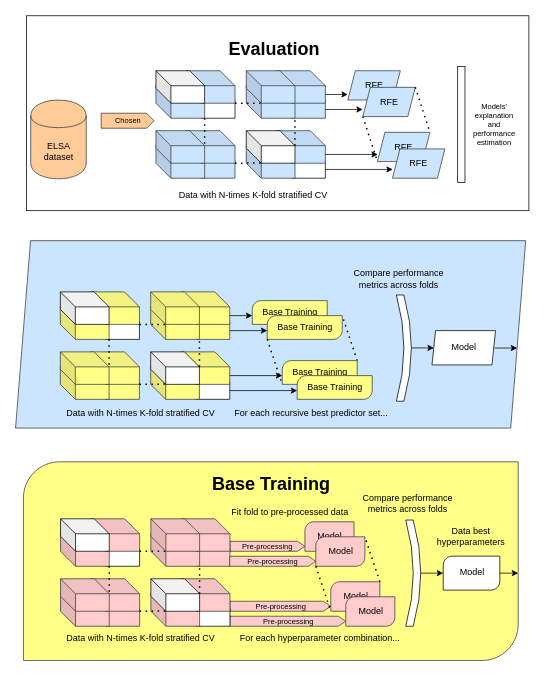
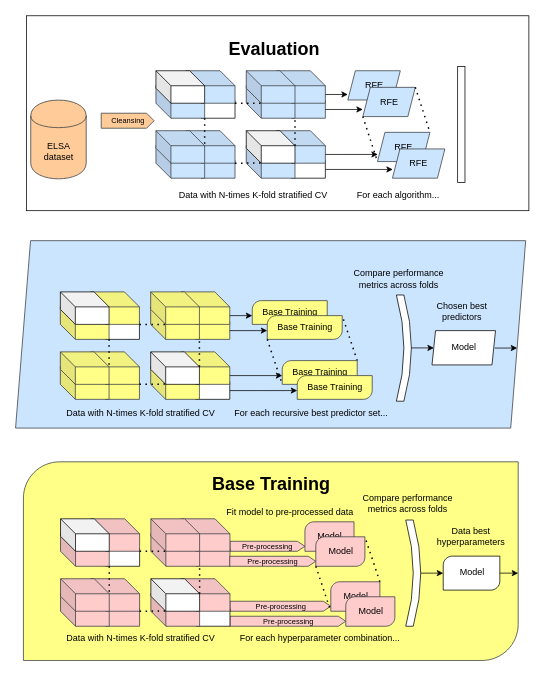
node "Chosen": label "Chosen" -> "Cleansing"
node "Models' explanation and performance estimation": removed
node "For each algorithm...": added
node "Chosen best predictors": added
node "Fit fold to pre-processed data": label "Fit fold to pre-processed data" -> "Fit model to pre-processed data"
